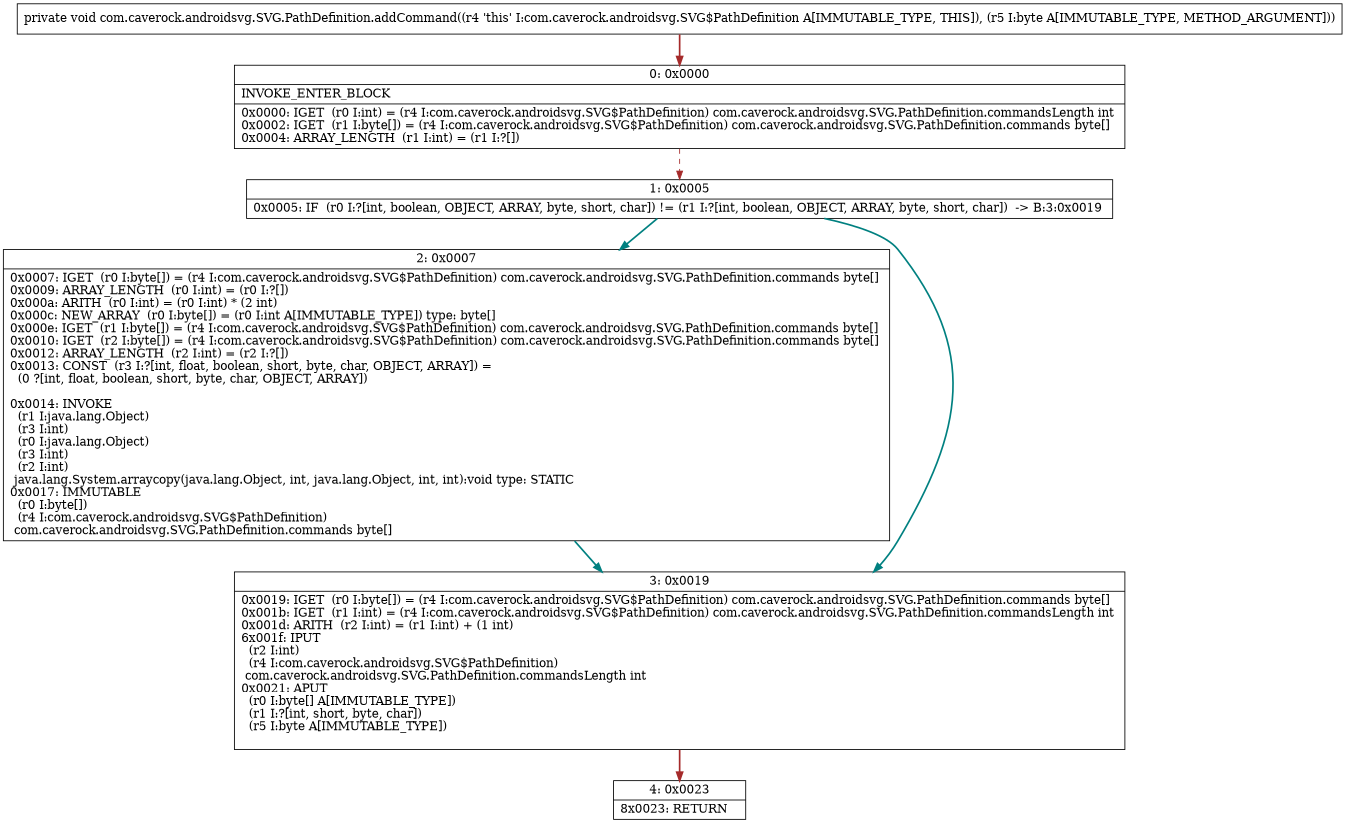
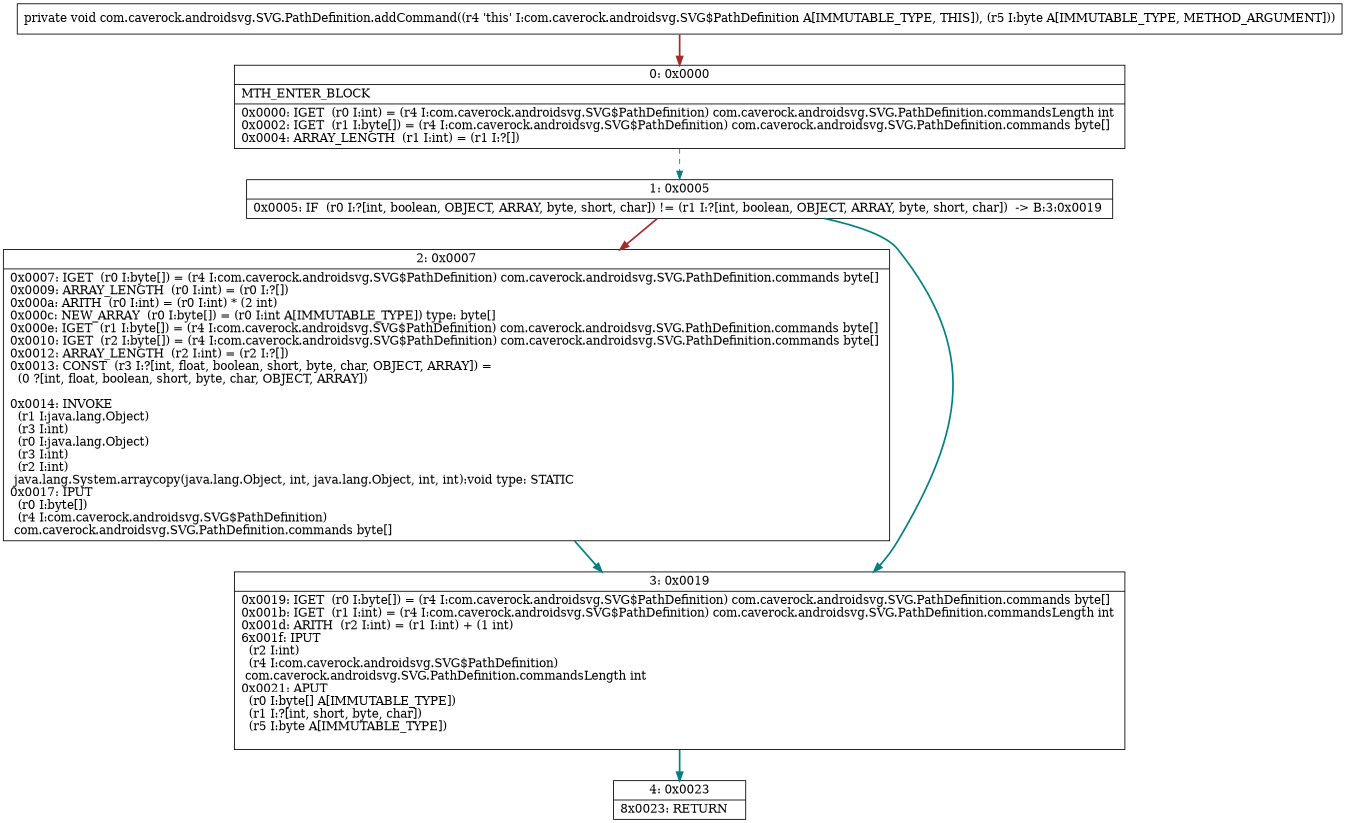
node "0: 0x0000": text "INVOKE_ENTER_BLOCK" -> "MTH_ENTER_BLOCK"
edge "0: 0x0000" -> "1: 0x0005": color brown -> teal
edge "1: 0x0005" -> "2: 0x0007": color teal -> brown
node "2: 0x0007": text "0x0017: IMMUTABLE" -> "0x0017: IPUT"
edge "3: 0x0019" -> "4: 0x0023": color brown -> teal
